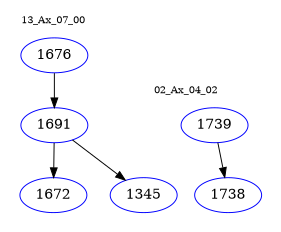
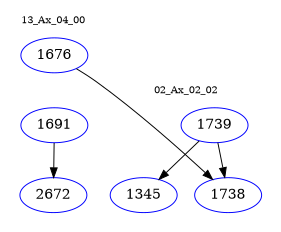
cluster "13_Ax_07_00": label "13_Ax_07_00" -> "13_Ax_04_00"
edge "1676" -> "1691": now "1676" -> "1738"
cluster "02_Ax_04_02": label "02_Ax_04_02" -> "02_Ax_02_02"
edge "1691" -> "1345": now "1739" -> "1345"
node "1672": label "1672" -> "2672"
